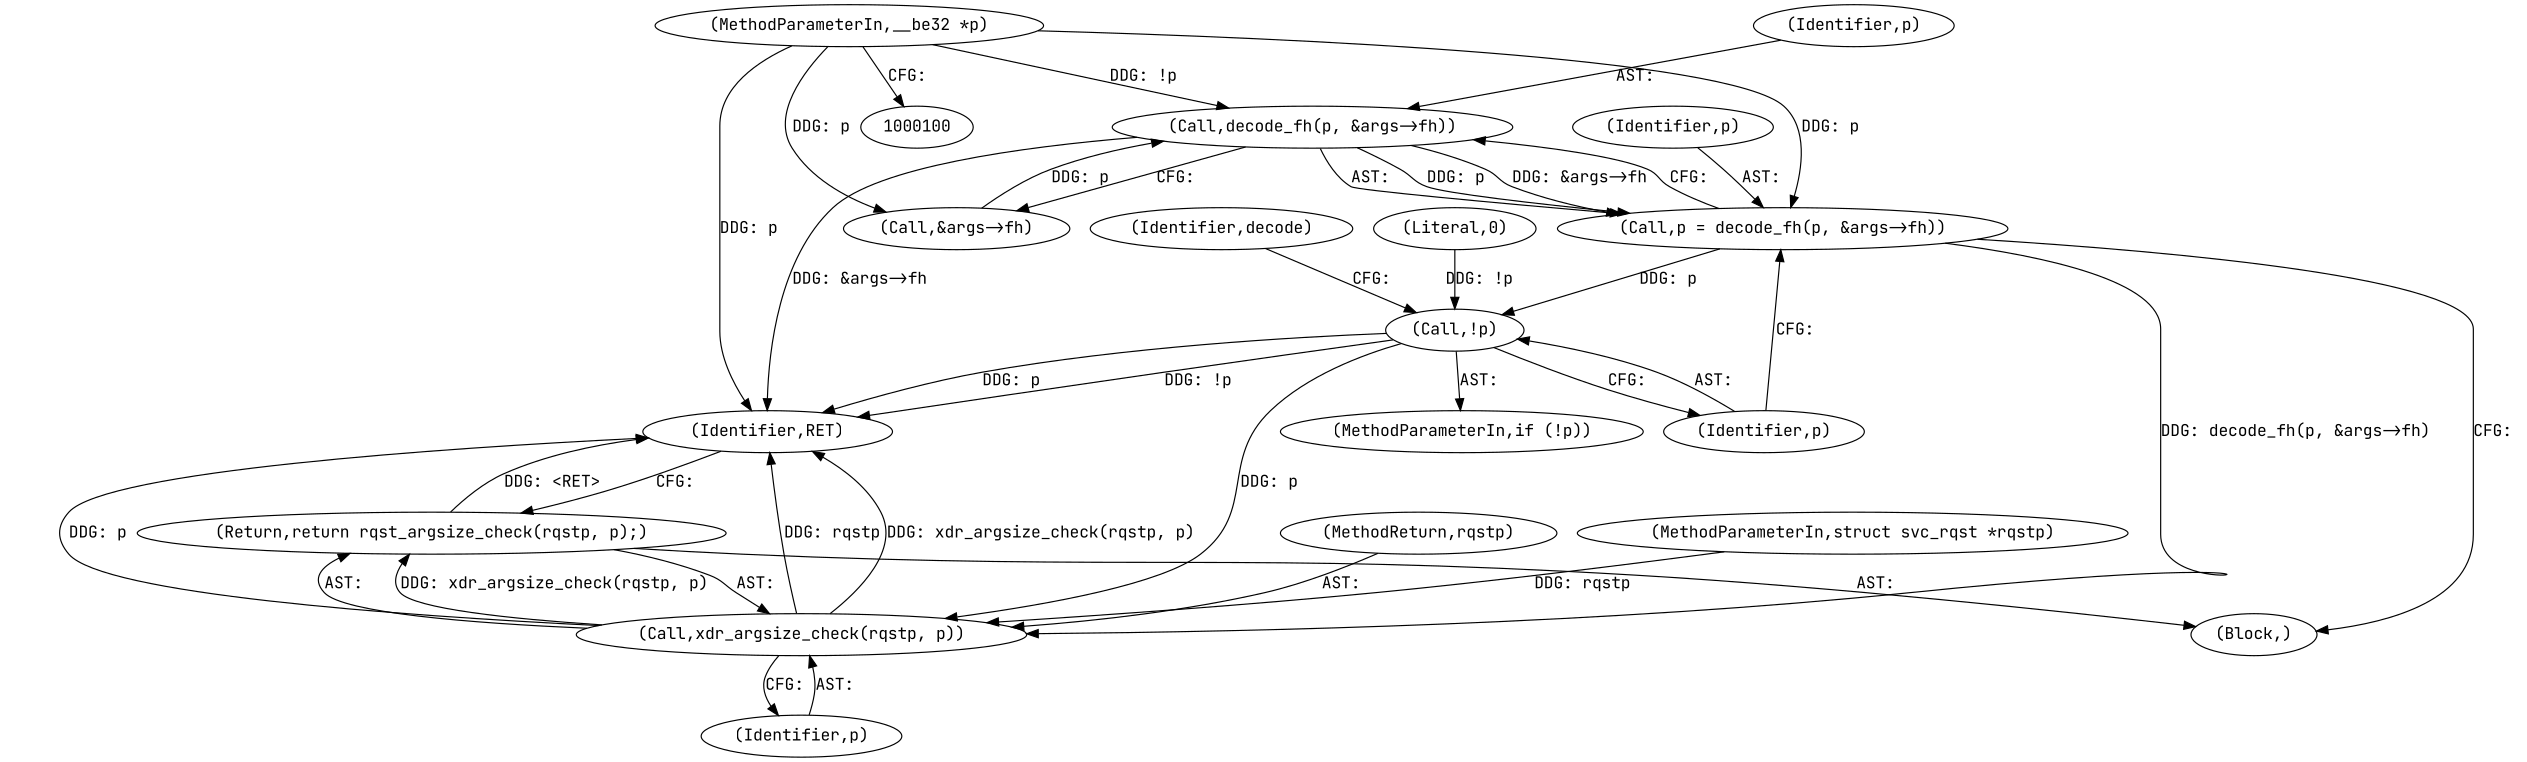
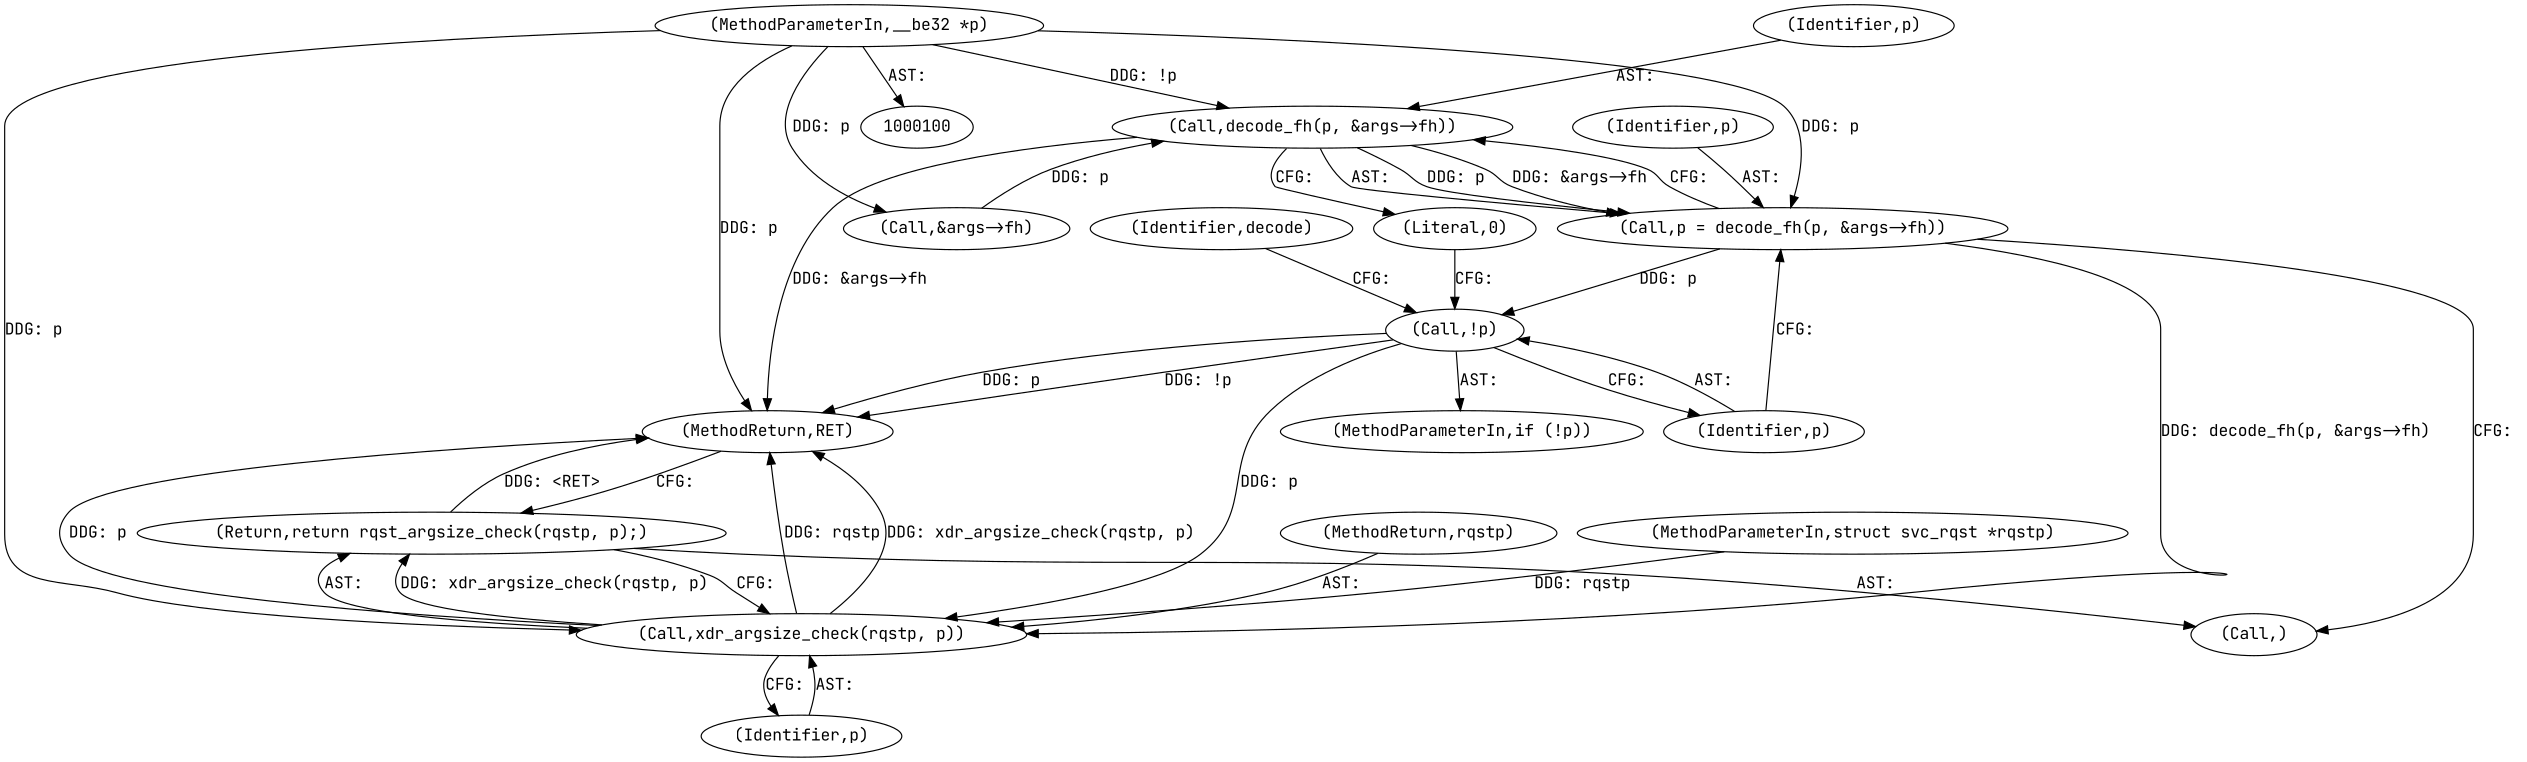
edge "(MethodParameterIn,__be32 *p)" -> "1000100": label "CFG: " -> "AST: "
edge "(Call,decode_fh(p, &args->fh))" -> "(Call,&args->fh)": now "(Call,decode_fh(p, &args->fh))" -> "(Literal,0)"
edge "(Literal,0)" -> "(Call,!p)": label "DDG: !p" -> "CFG: "
edge "(MethodParameterIn,__be32 *p)" -> "(Call,xdr_argsize_check(rqstp, p))": added, label "DDG: p"
node "(Identifier,RET)": label "(Identifier,RET)" -> "(MethodReturn,RET)"
edge "(Return,return rqst_argsize_check(rqstp, p);)" -> "(Call,xdr_argsize_check(rqstp, p))": label "AST: " -> "CFG: "
node "(Block,)": label "(Block,)" -> "(Call,)"
